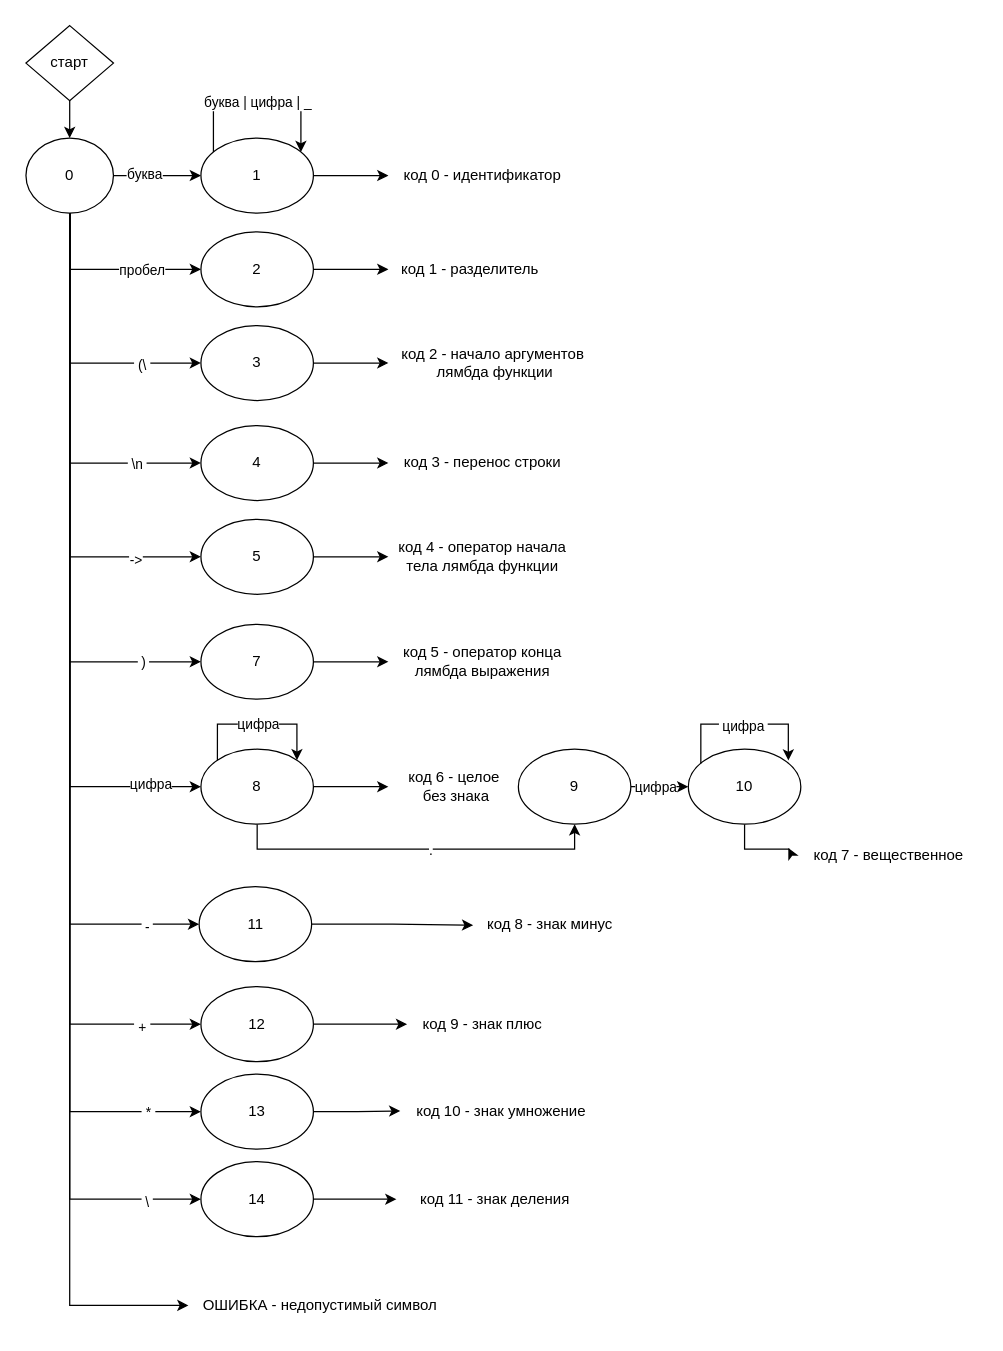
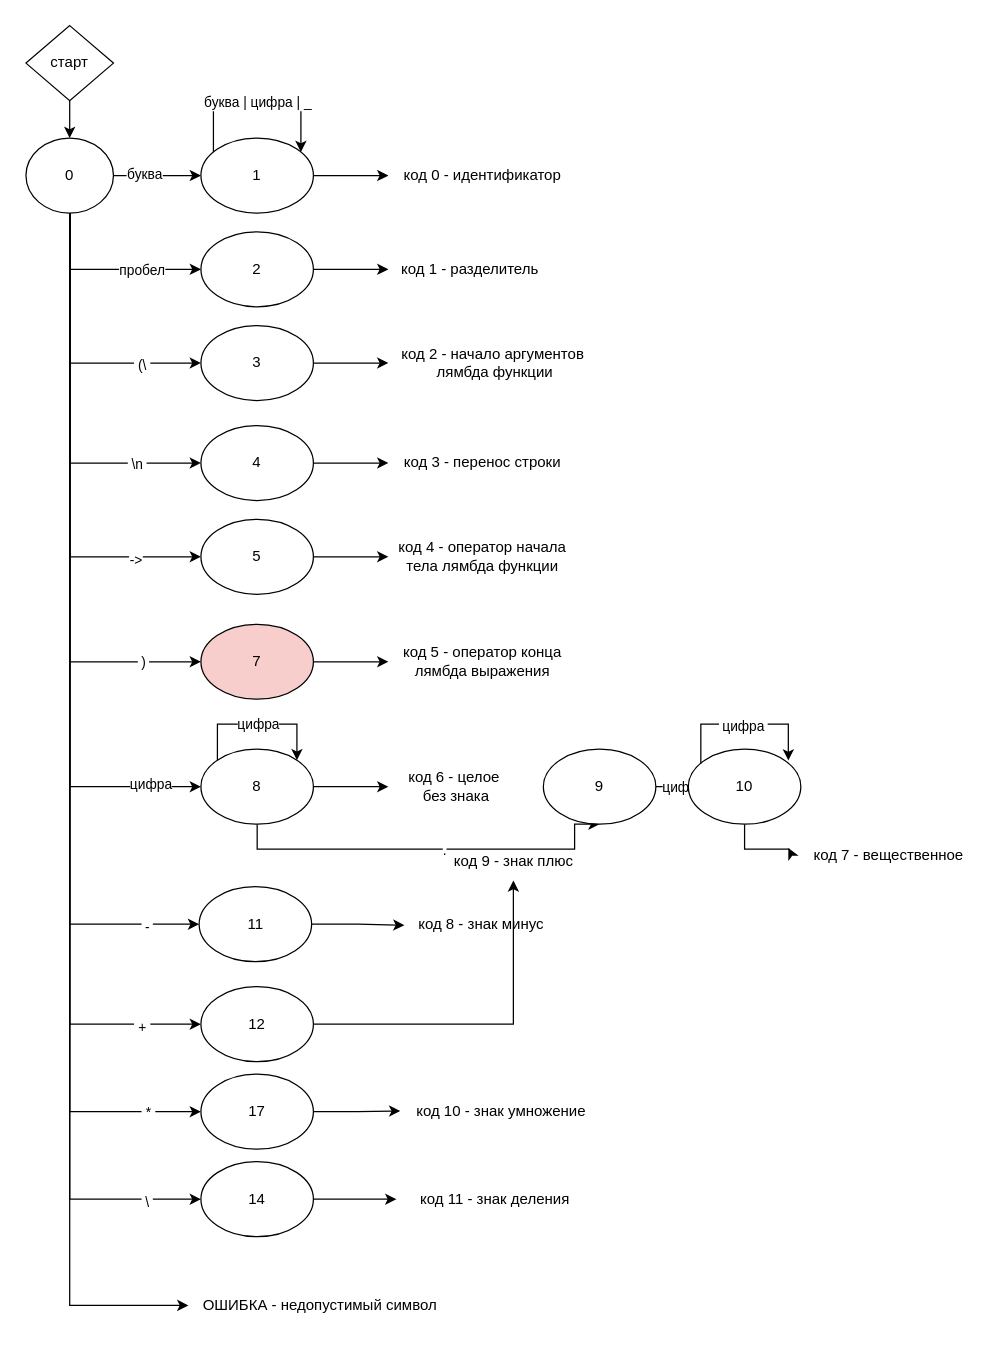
node "7": fillcolor #ffffff -> #f8cecc
node "9": moved (574, 787) -> (599, 787)
node "код 8 - знак минус": moved (549, 924) -> (480, 924)
node "код 9 - знак плюс": moved (482, 1024) -> (513, 862)
node "13": label "13" -> "17"
